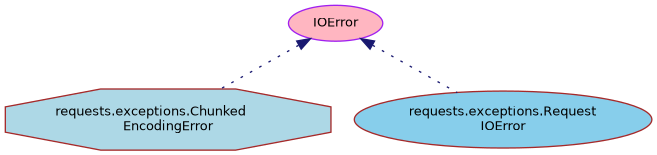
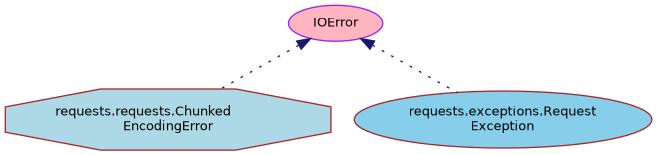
node "requests.exceptions.Chunked EncodingError": label "requests.exceptions.Chunked EncodingError" -> "requests.requests.Chunked EncodingError"
node "requests.exceptions.Request IOError": label "requests.exceptions.Request IOError" -> "requests.exceptions.Request Exception"
